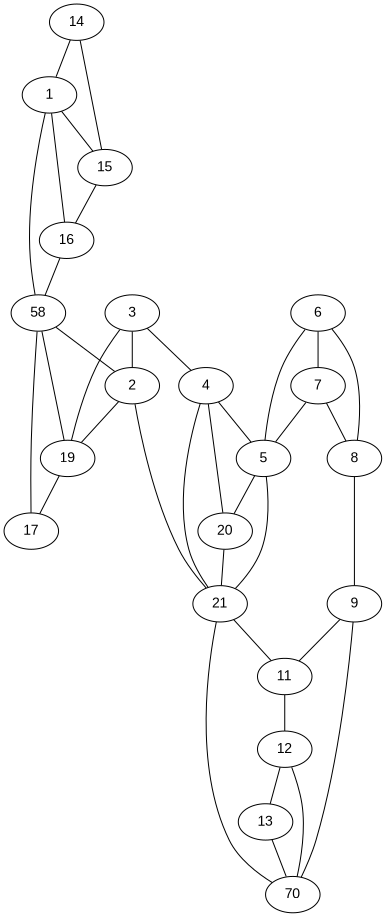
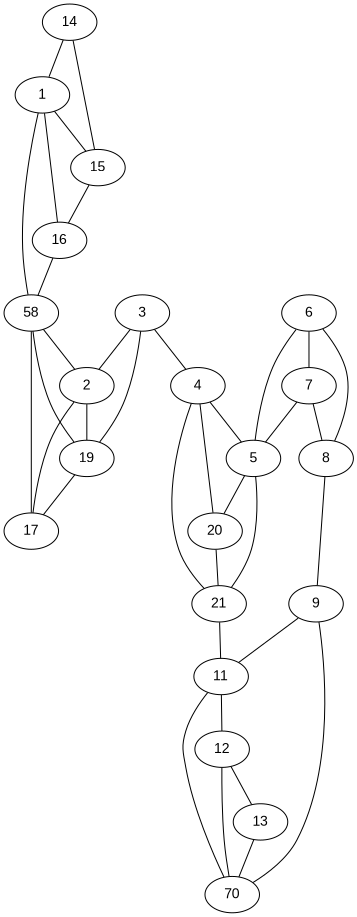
edge "2" -- "21": now "2" -- "17"
edge "21" -- "70": now "11" -- "70"
